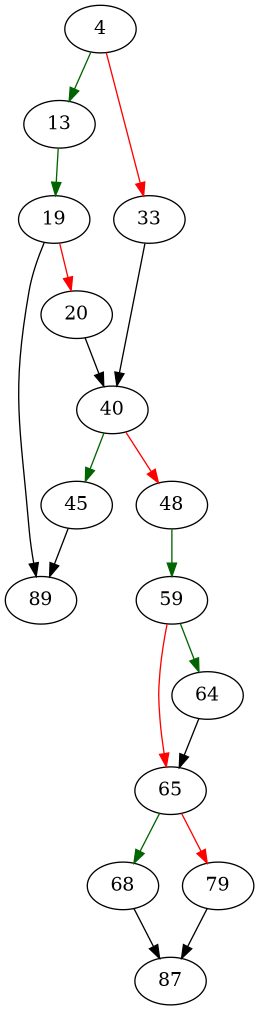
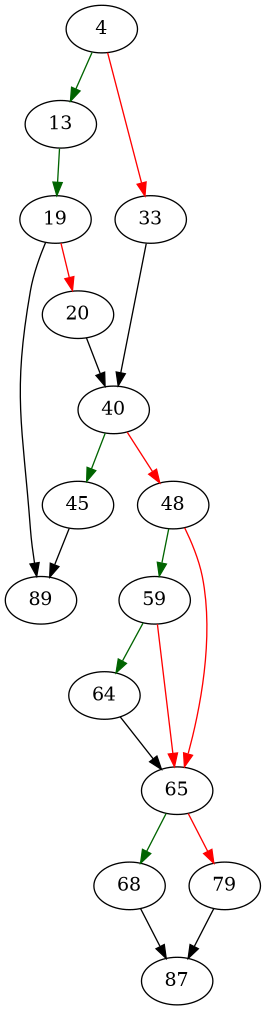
edge "48" -> "65": added
